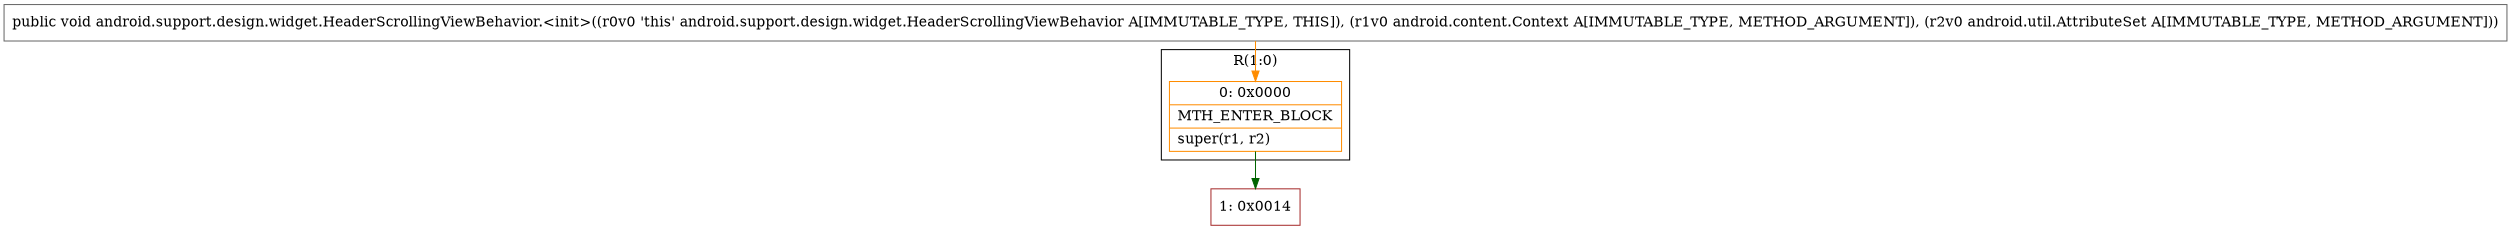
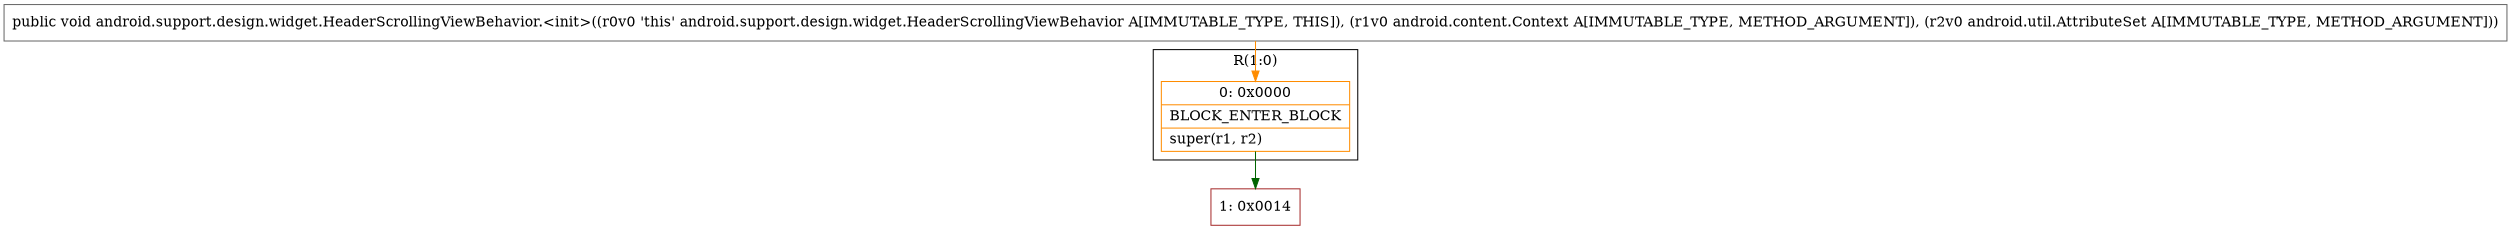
node "0: 0x0000": text "MTH_ENTER_BLOCK" -> "BLOCK_ENTER_BLOCK"
